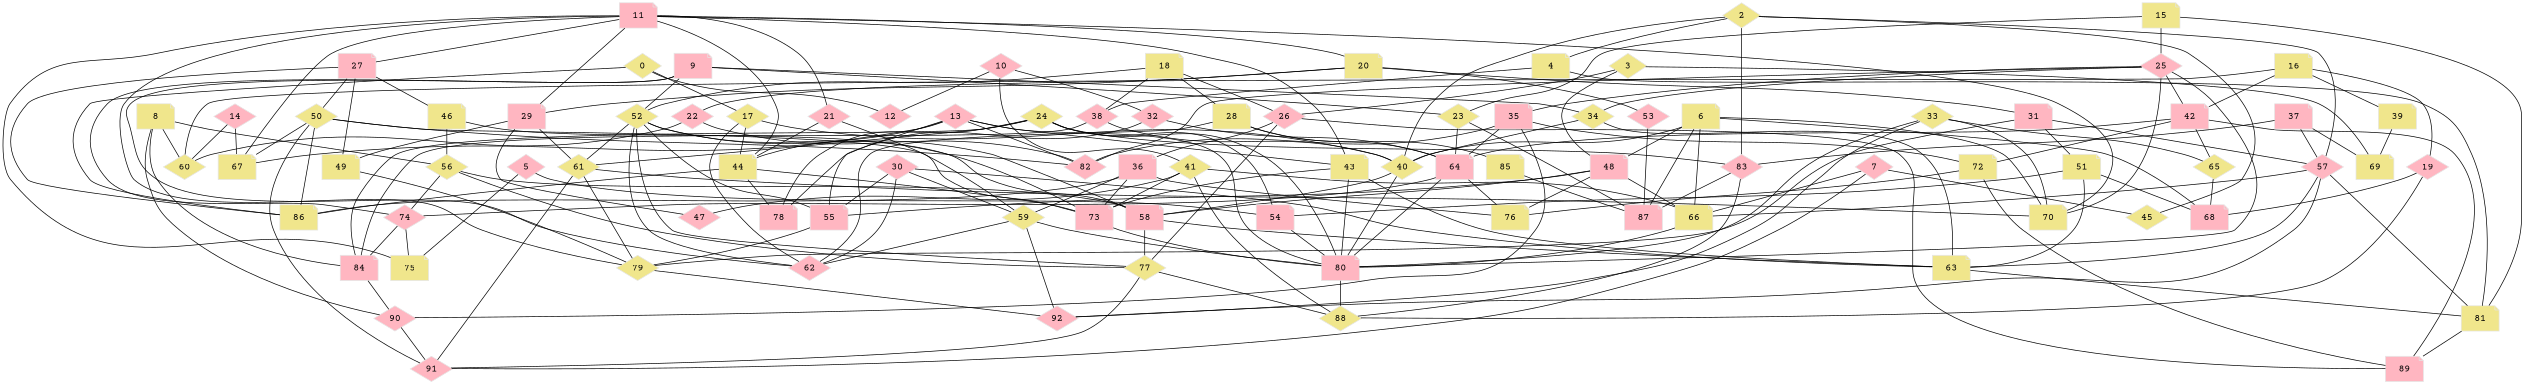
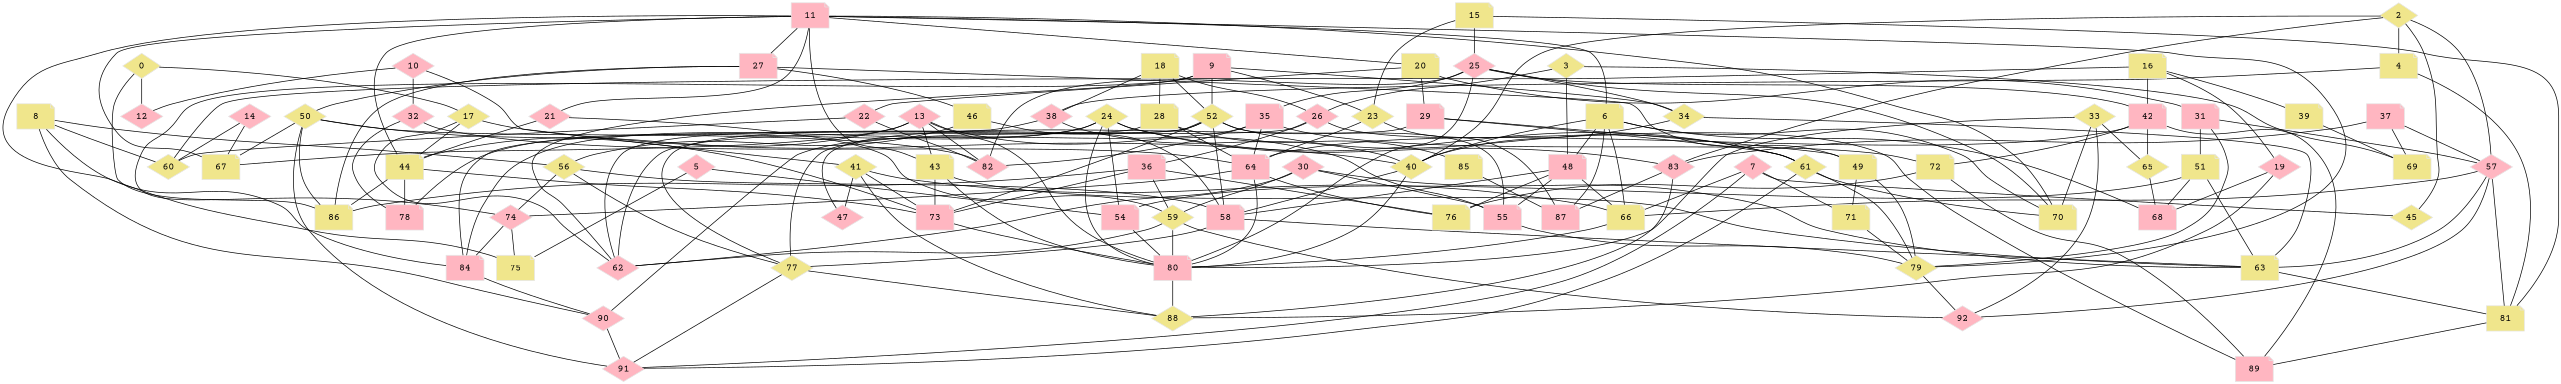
edge "11" -- "29": now "11" -- "6"
node "53": removed
node "71": added
